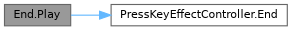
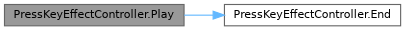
node "End.Play": label "End.Play" -> "PressKeyEffectController.Play"
